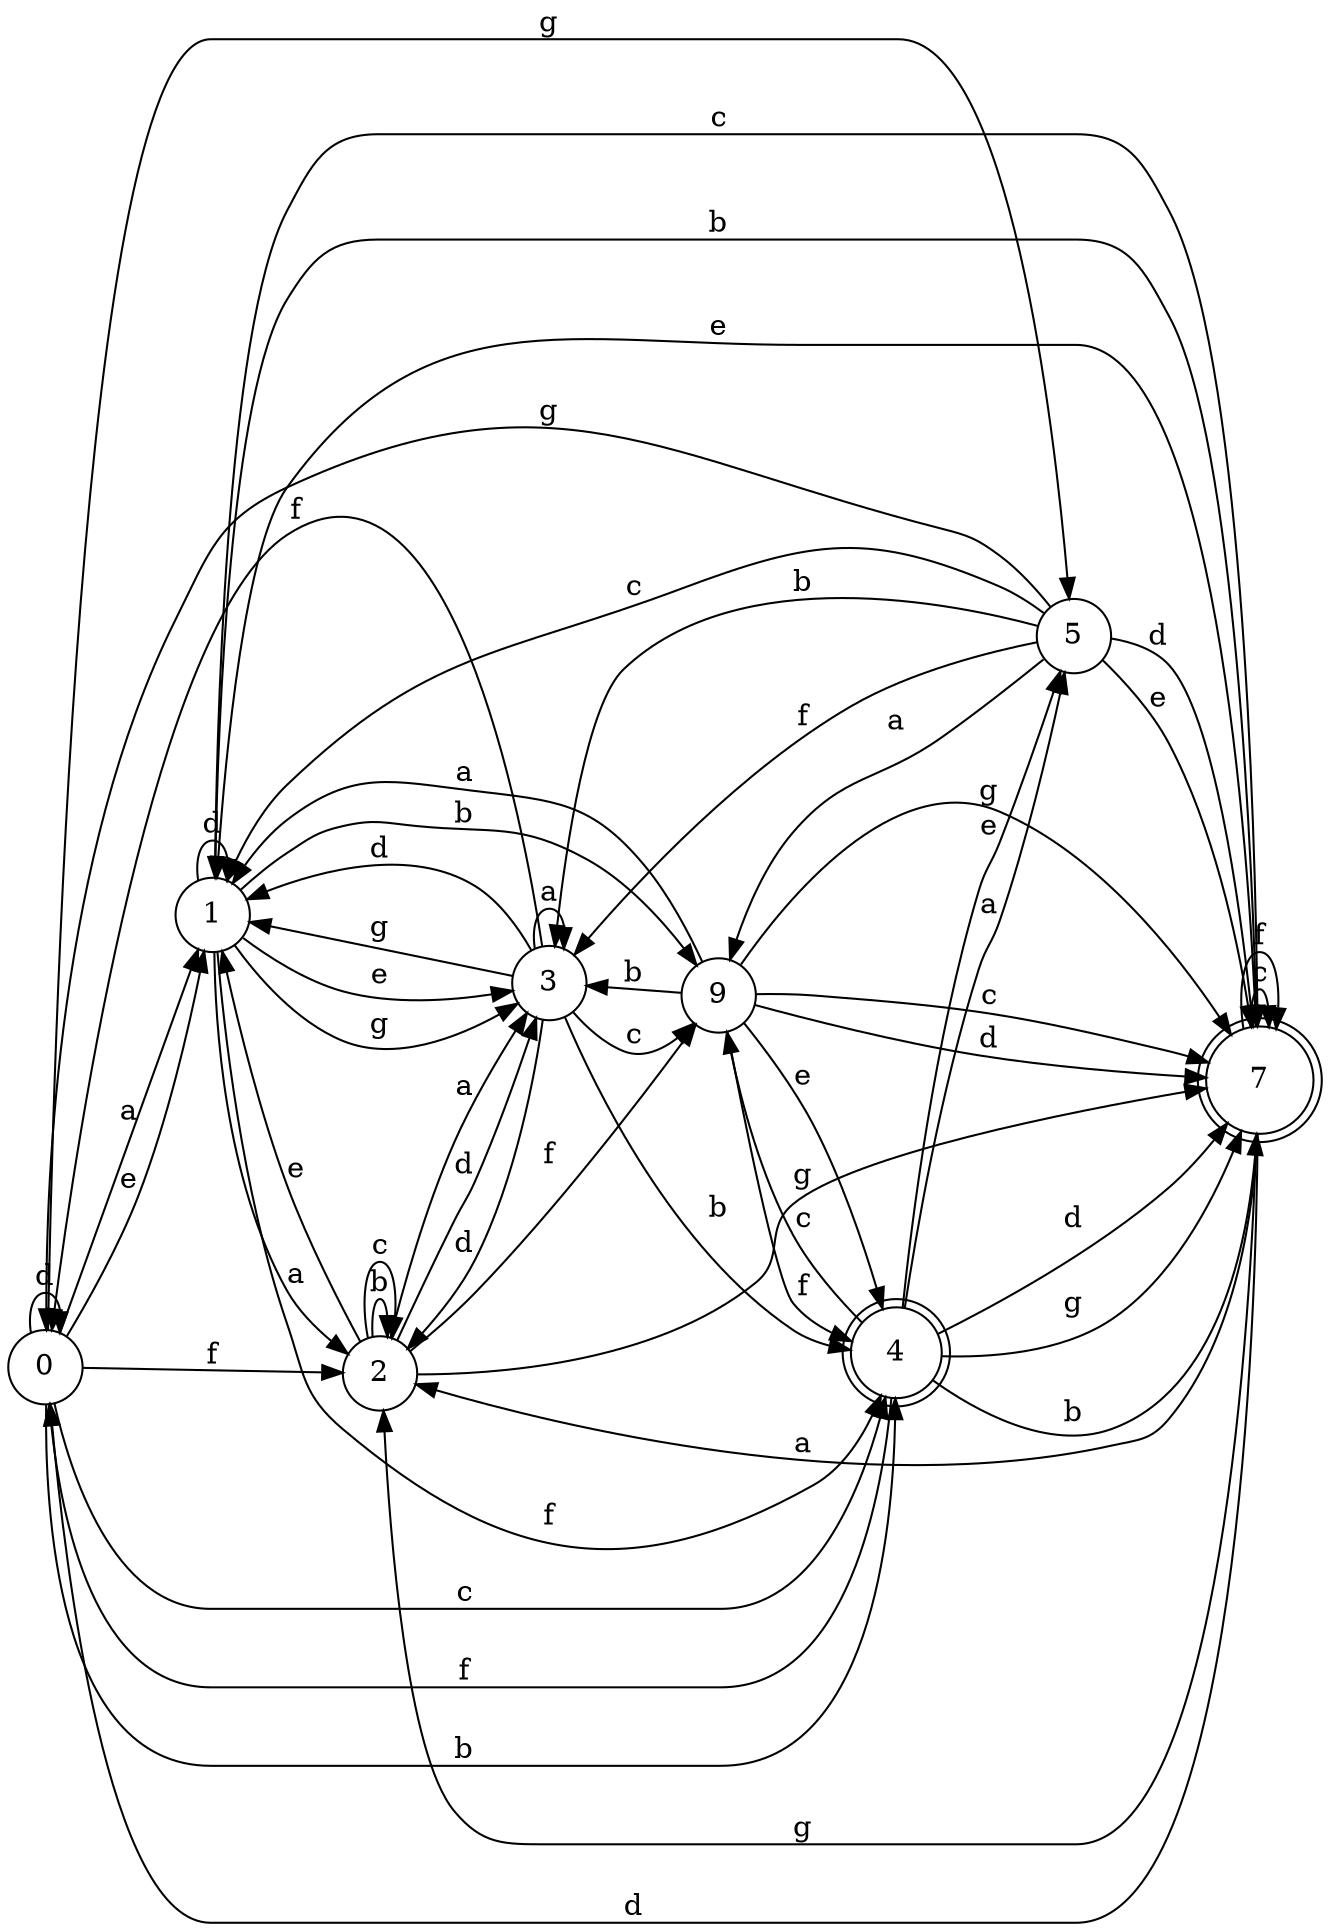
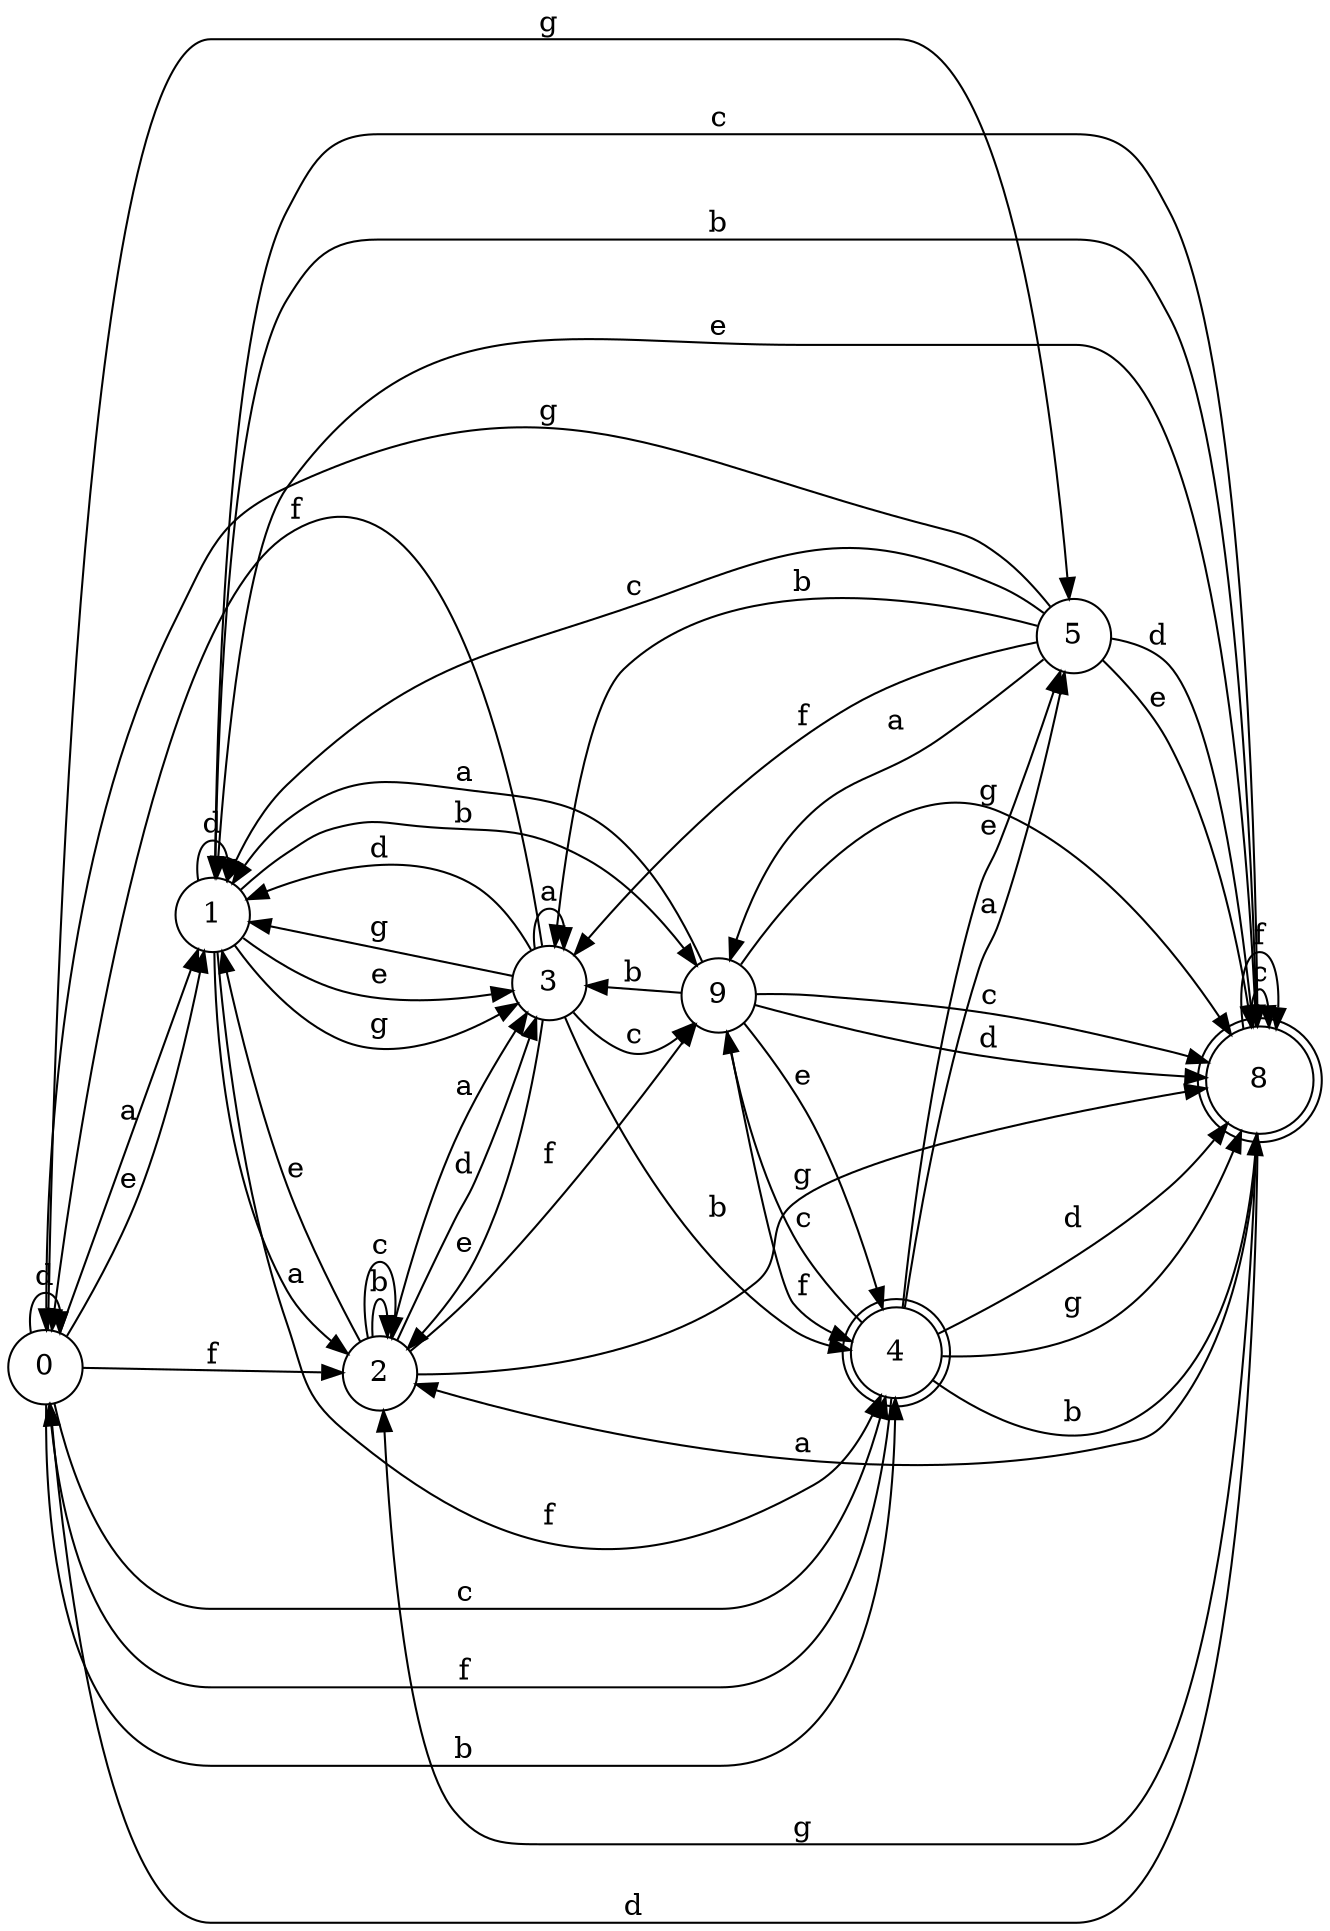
node "7": label "7" -> "8"
edge "3" -> "2": label "d" -> "e"
